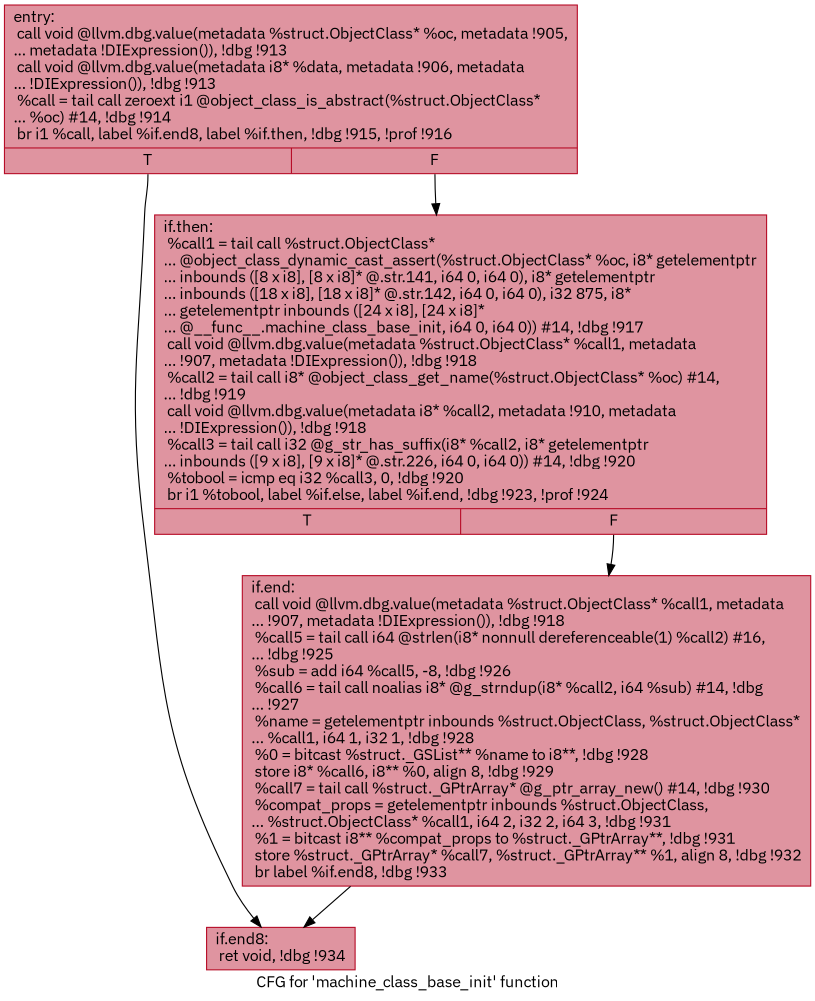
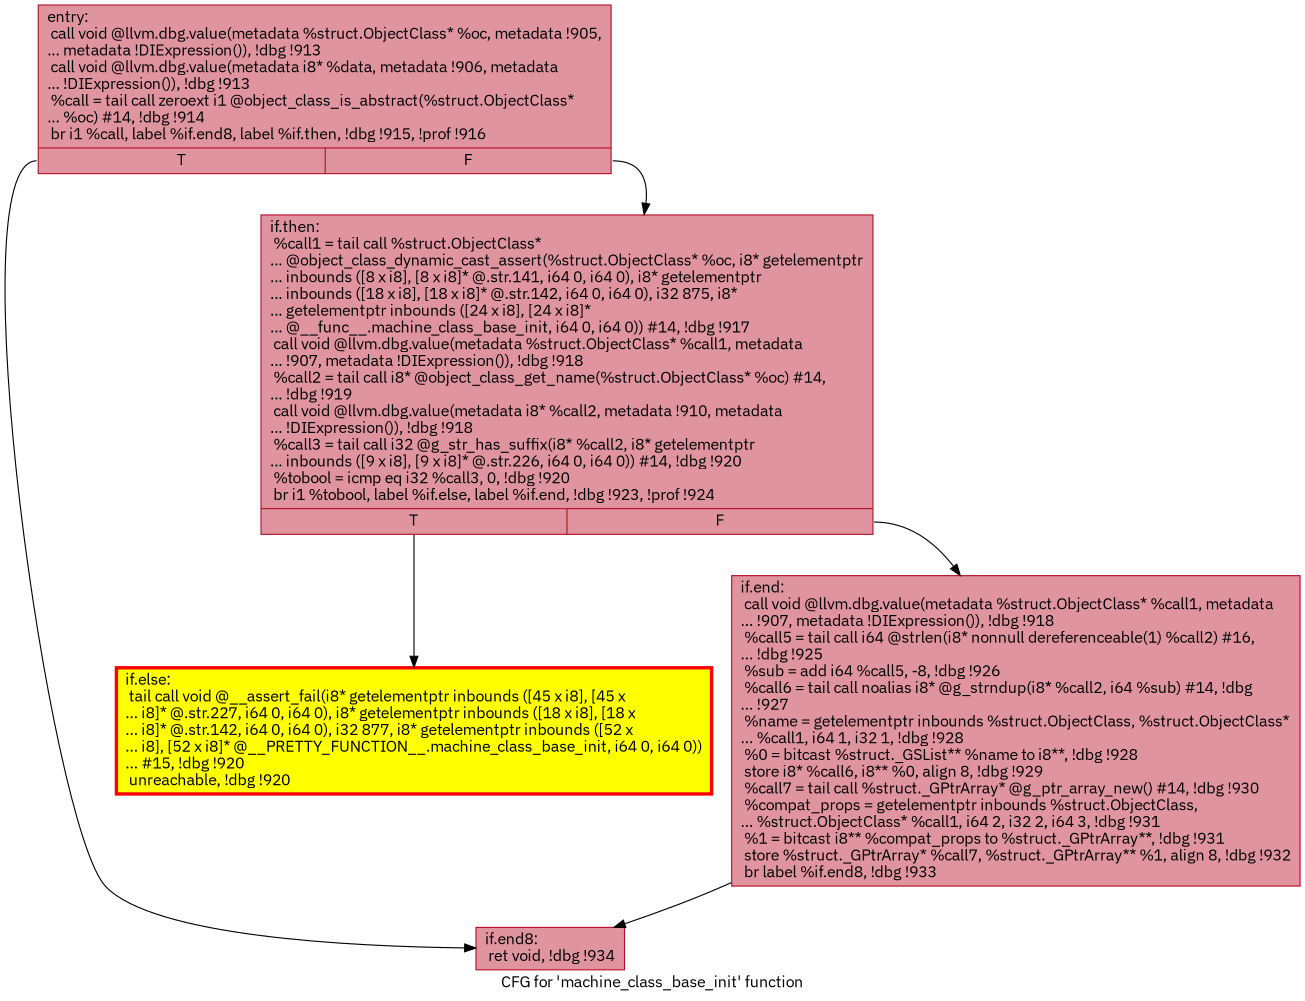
node "if.else:": added
